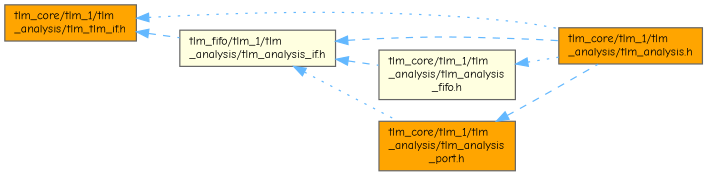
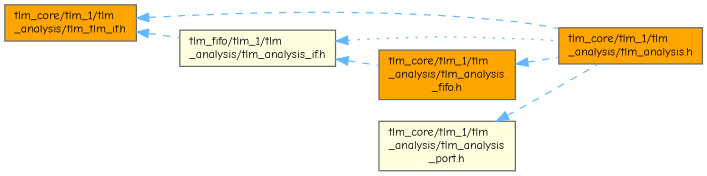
edge "tlm_core/tlm_1/tlm _analysis/tlm_analysis.h" -> "tlm_core/tlm_1/tlm _analysis/tlm_tlm_if.h": style dotted -> dashed
edge "tlm_core/tlm_1/tlm _analysis/tlm_analysis.h" -> "tlm_fifo/tlm_1/tlm _analysis/tlm_analysis_if.h": style dashed -> dotted
edge "tlm_core/tlm_1/tlm _analysis/tlm_analysis.h" -> "tlm_core/tlm_1/tlm _analysis/tlm_analysis _fifo.h": style dotted -> dashed
node "tlm_core/tlm_1/tlm _analysis/tlm_analysis _fifo.h": fillcolor lightyellow -> orange
edge "tlm_core/tlm_1/tlm _analysis/tlm_analysis _port.h" -> "tlm_fifo/tlm_1/tlm _analysis/tlm_analysis_if.h": removed
node "tlm_core/tlm_1/tlm _analysis/tlm_analysis _port.h": fillcolor orange -> lightyellow
